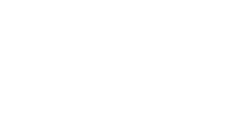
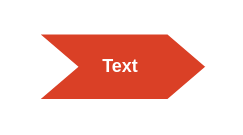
node "Text": added
